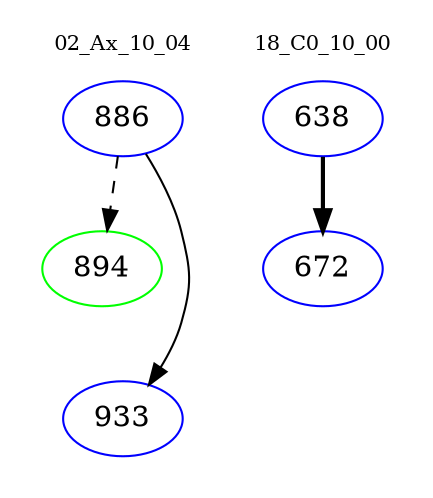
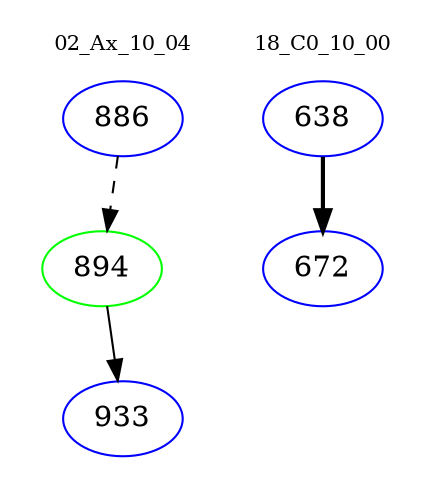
edge "886" -> "933": now "894" -> "933"
